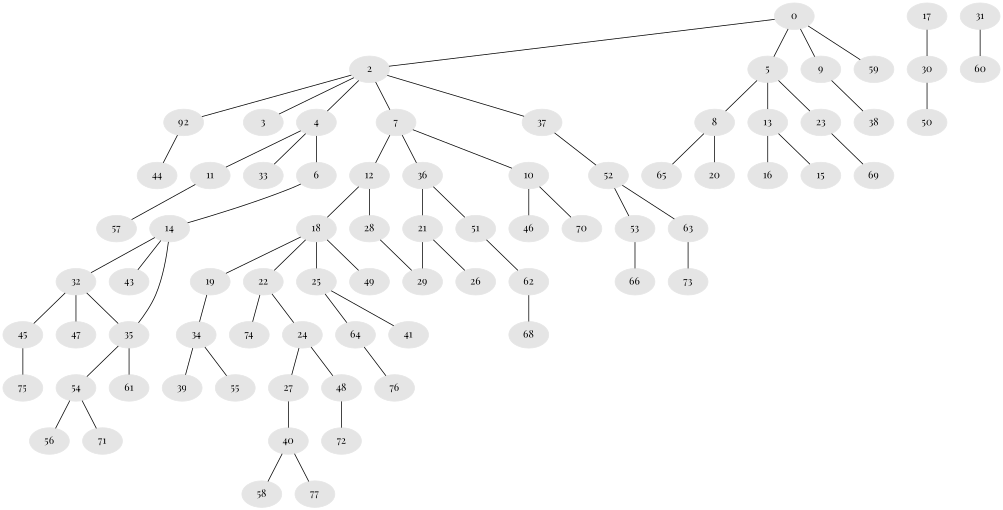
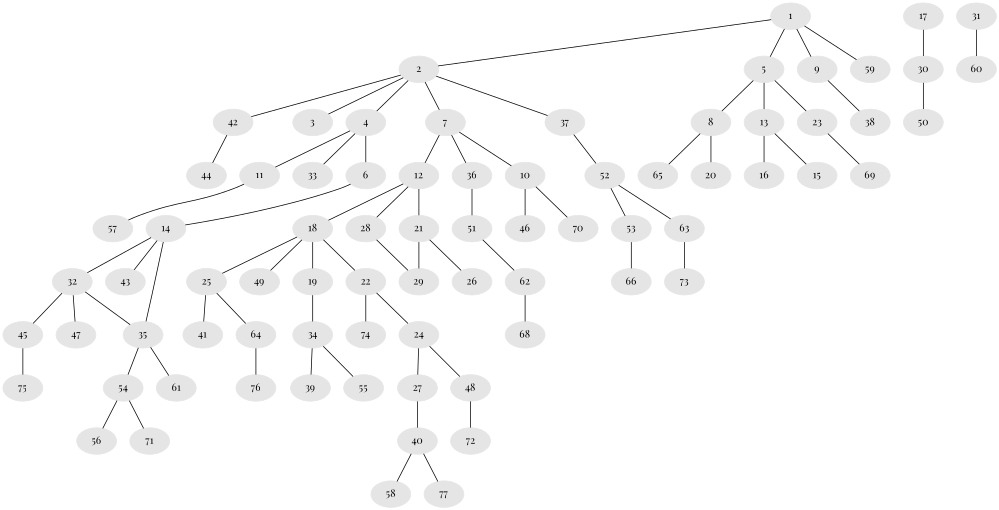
node "0": label "0" -> "1"
node "92": label "92" -> "42"
edge "36" -- "21": now "12" -- "21"
